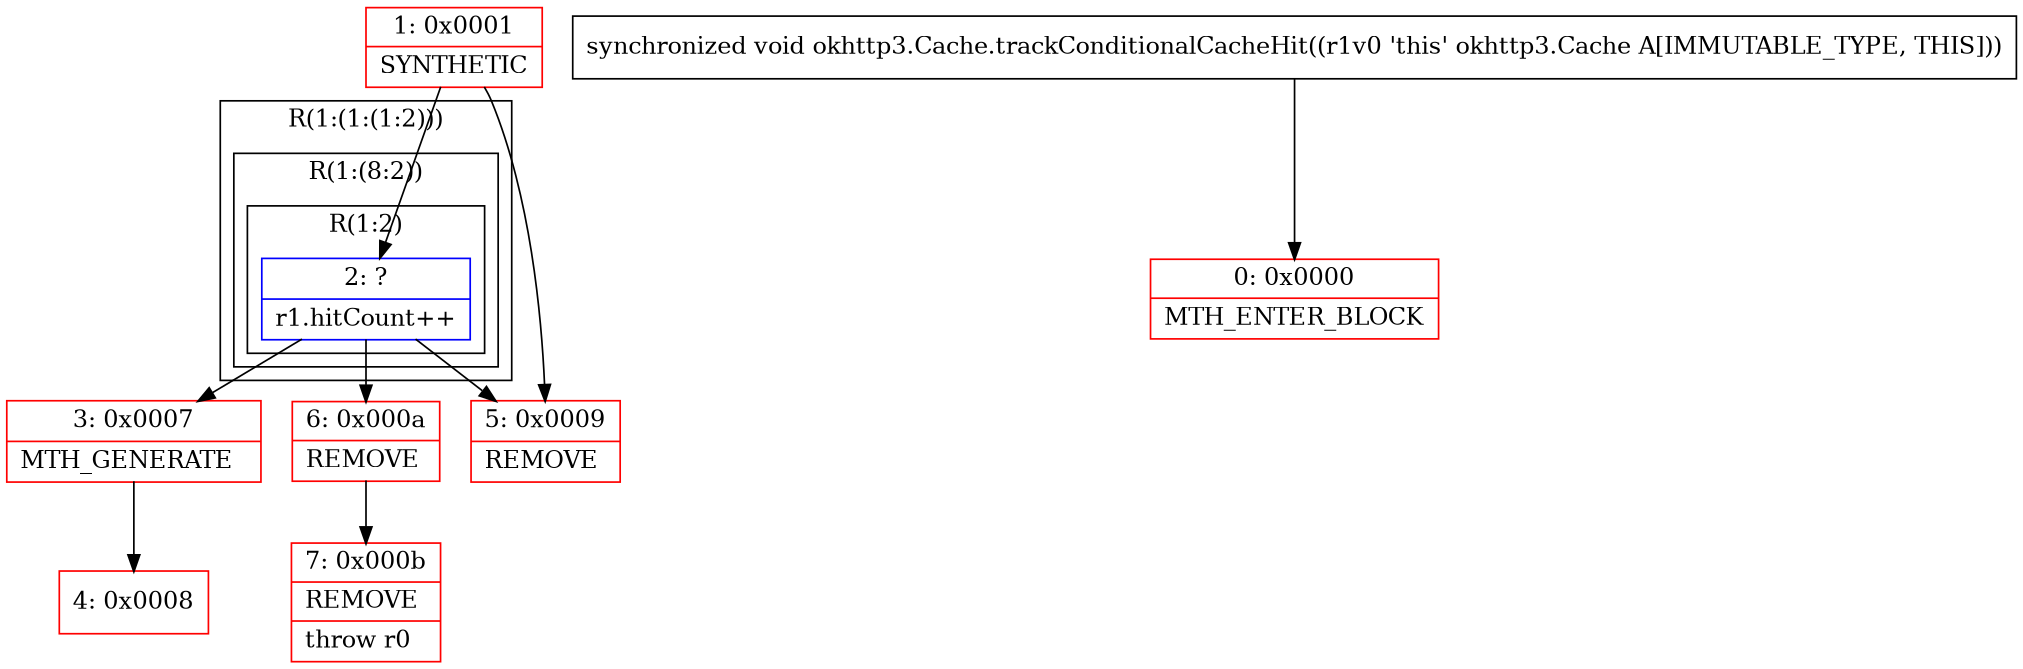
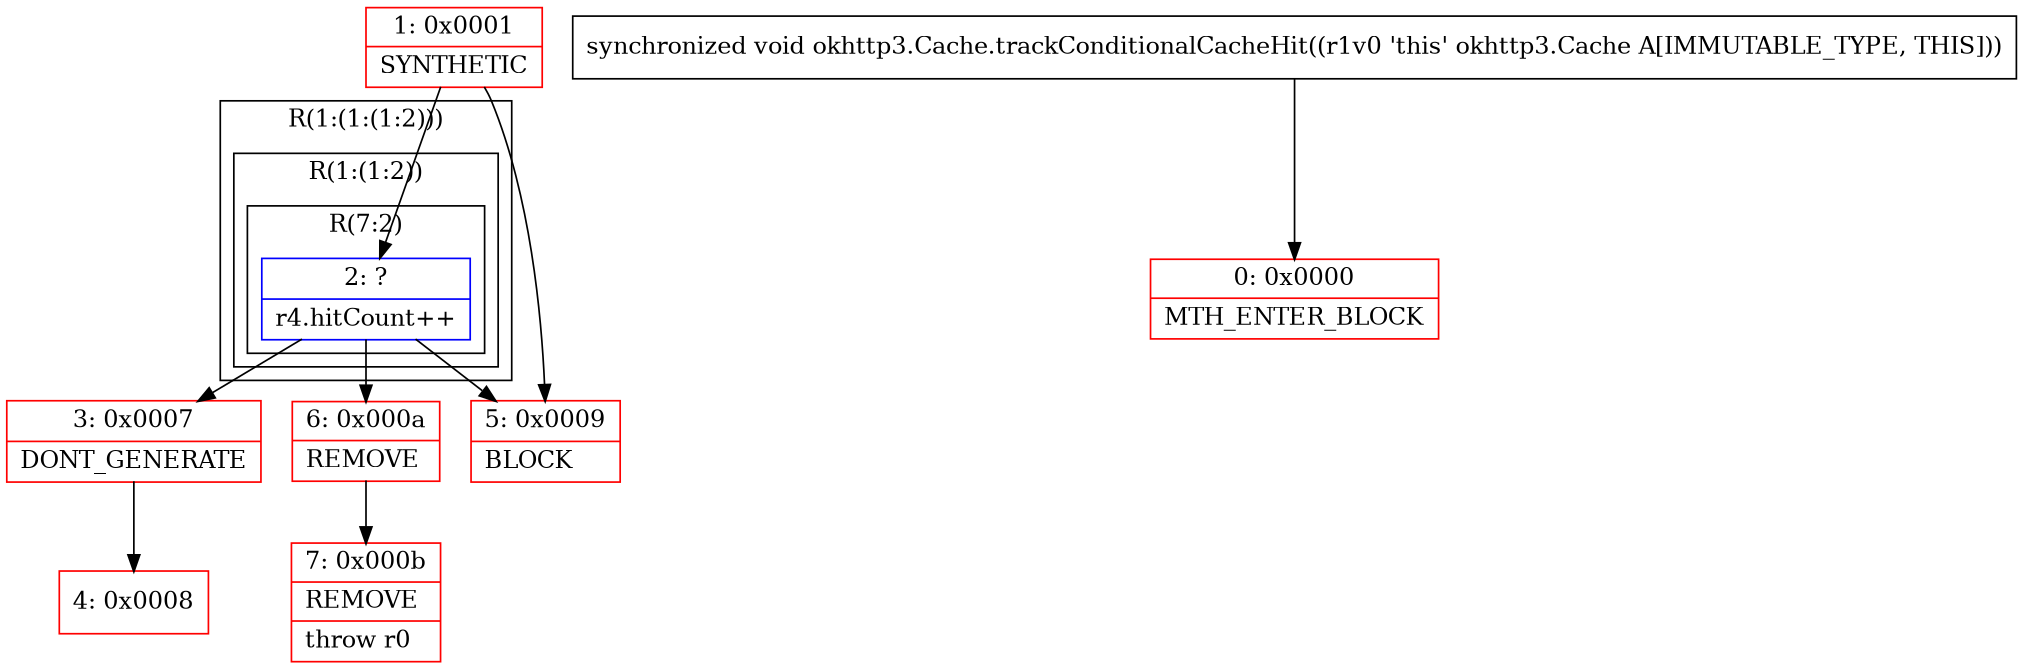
cluster "R(1:(8:2))": label "R(1:(8:2))" -> "R(1:(1:2))"
cluster "R(1:2)": label "R(1:2)" -> "R(7:2)"
node "2: ?": text "r1.hitCount++" -> "r4.hitCount++"
node "3: 0x0007": text "MTH_GENERATE" -> "DONT_GENERATE"
node "5: 0x0009": text "REMOVE" -> "BLOCK"
